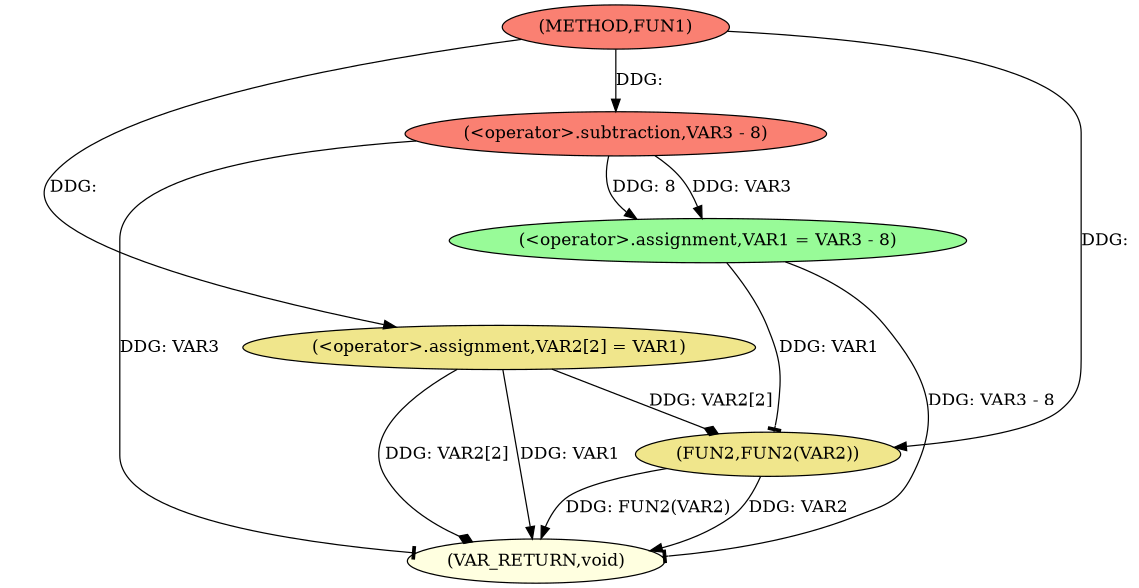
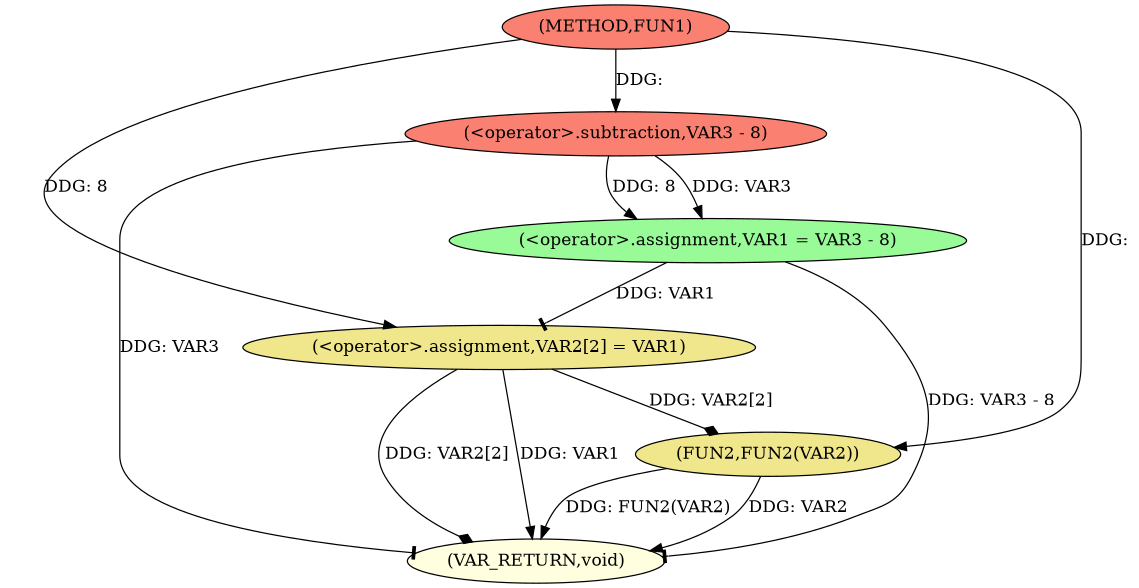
edge "(METHOD,FUN1)" -> "(<operator>.assignment,VAR2[2] = VAR1)": label "DDG: " -> "DDG: 8"
edge "(<operator>.assignment,VAR1 = VAR3 - 8)" -> "(FUN2,FUN2(VAR2))": now "(<operator>.assignment,VAR1 = VAR3 - 8)" -> "(<operator>.assignment,VAR2[2] = VAR1)"
